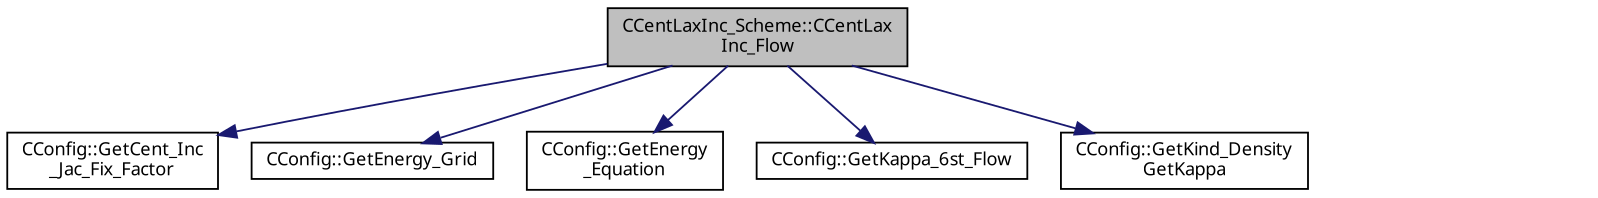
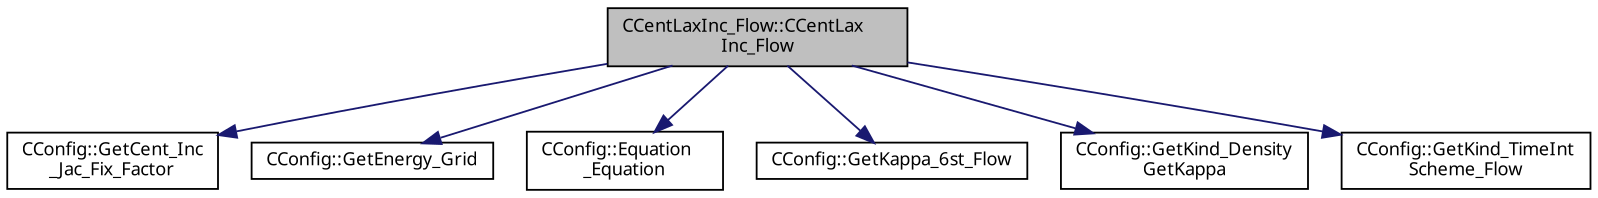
node "CCentLaxInc_Scheme::CCentLax Inc_Flow": label "CCentLaxInc_Scheme::CCentLax Inc_Flow" -> "CCentLaxInc_Flow::CCentLax Inc_Flow"
node "CConfig::GetEnergy _Equation": label "CConfig::GetEnergy _Equation" -> "CConfig::Equation _Equation"
node "CConfig::GetKind_TimeInt Scheme_Flow": added
